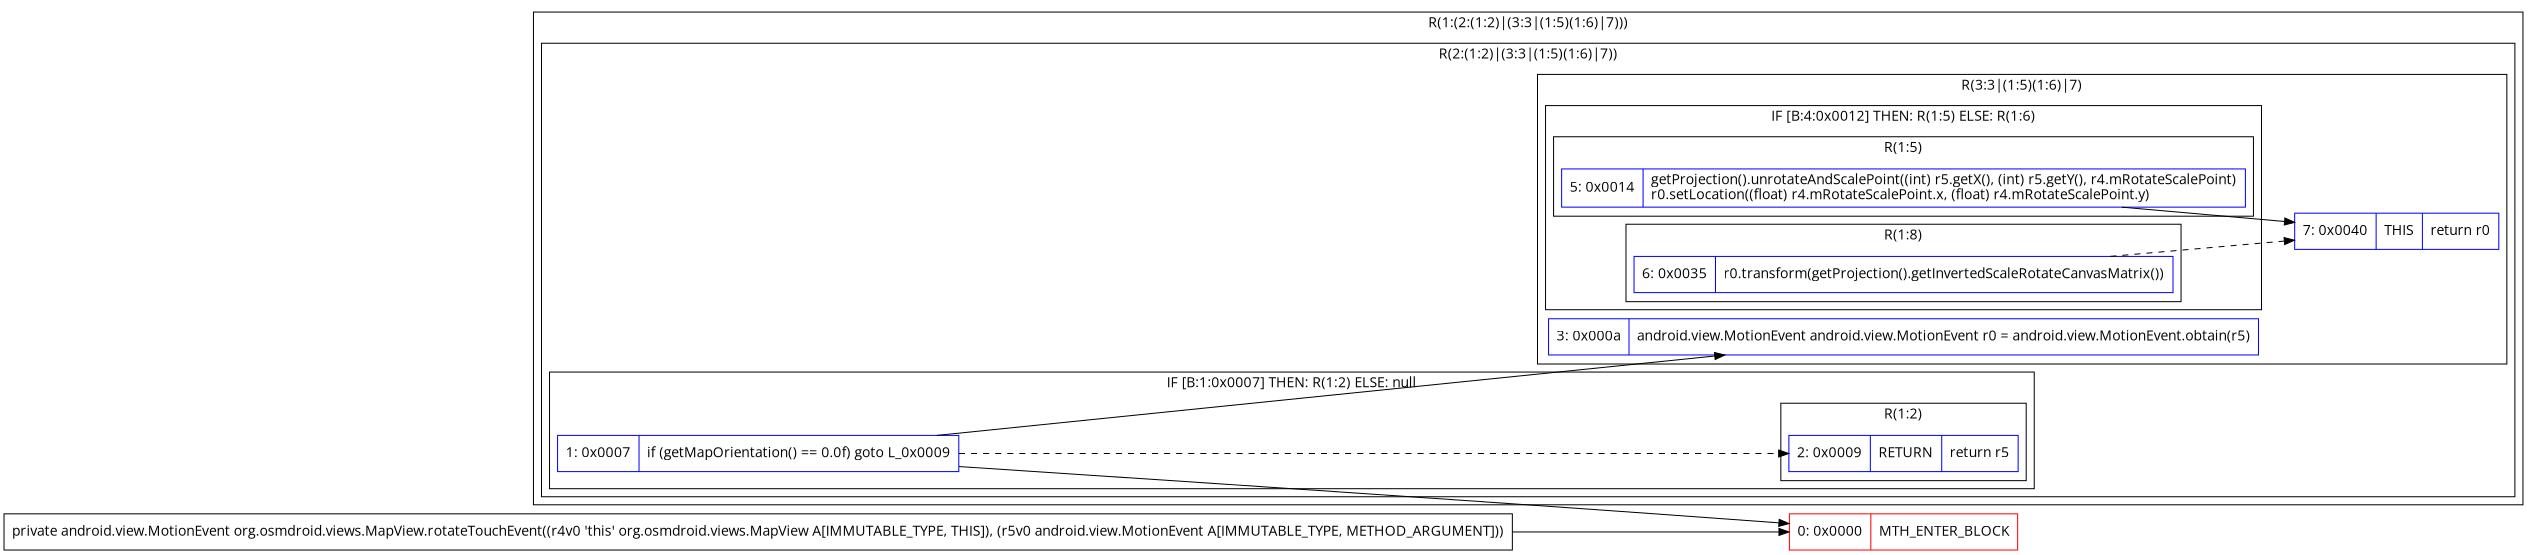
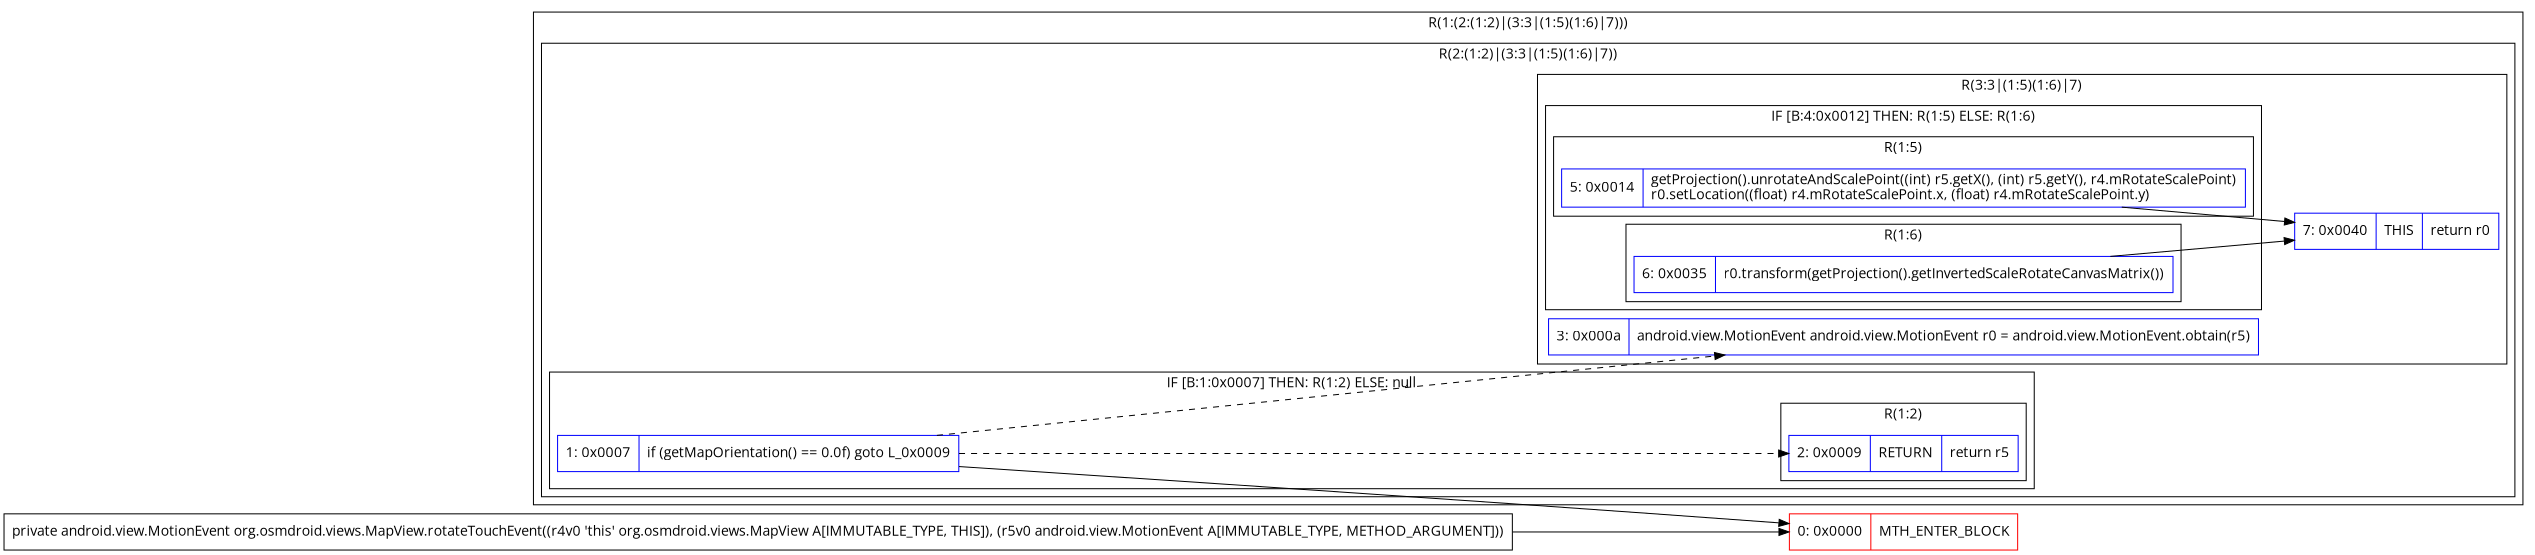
cluster "R(1:8)": label "R(1:8)" -> "R(1:6)"
edge "6: 0x0035" -> "7: 0x0040": style dashed -> solid
edge "1: 0x0007" -> "3: 0x000a": style solid -> dashed
